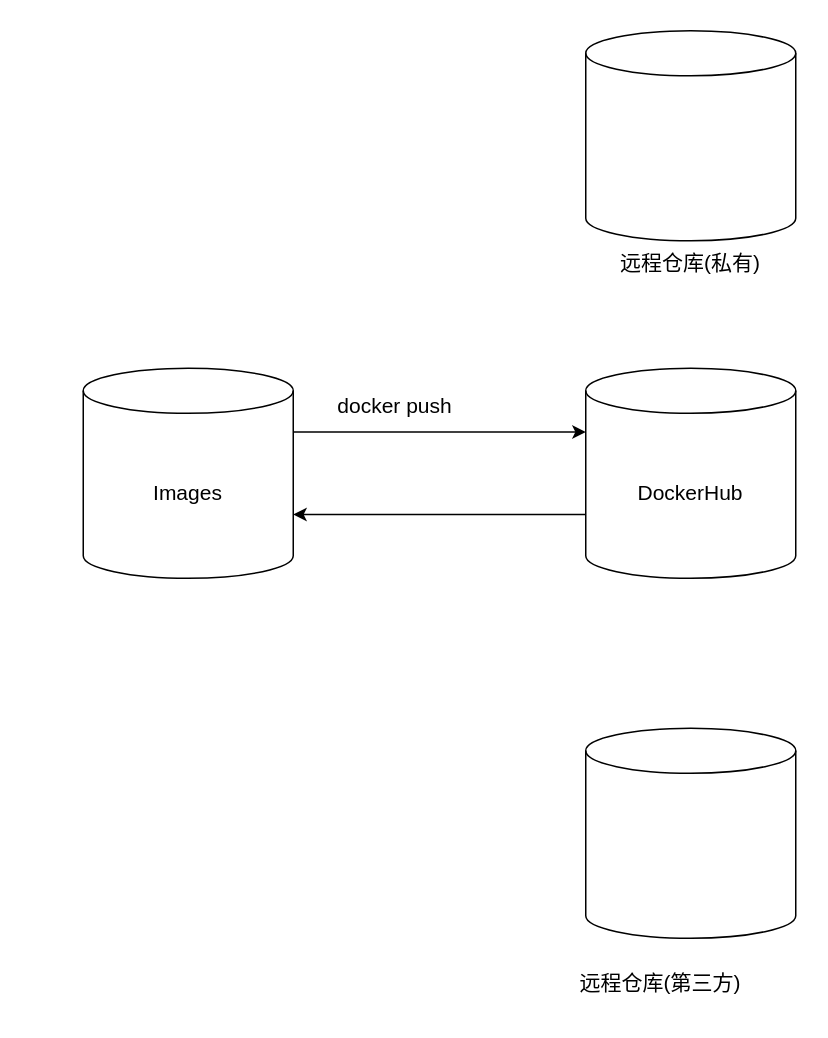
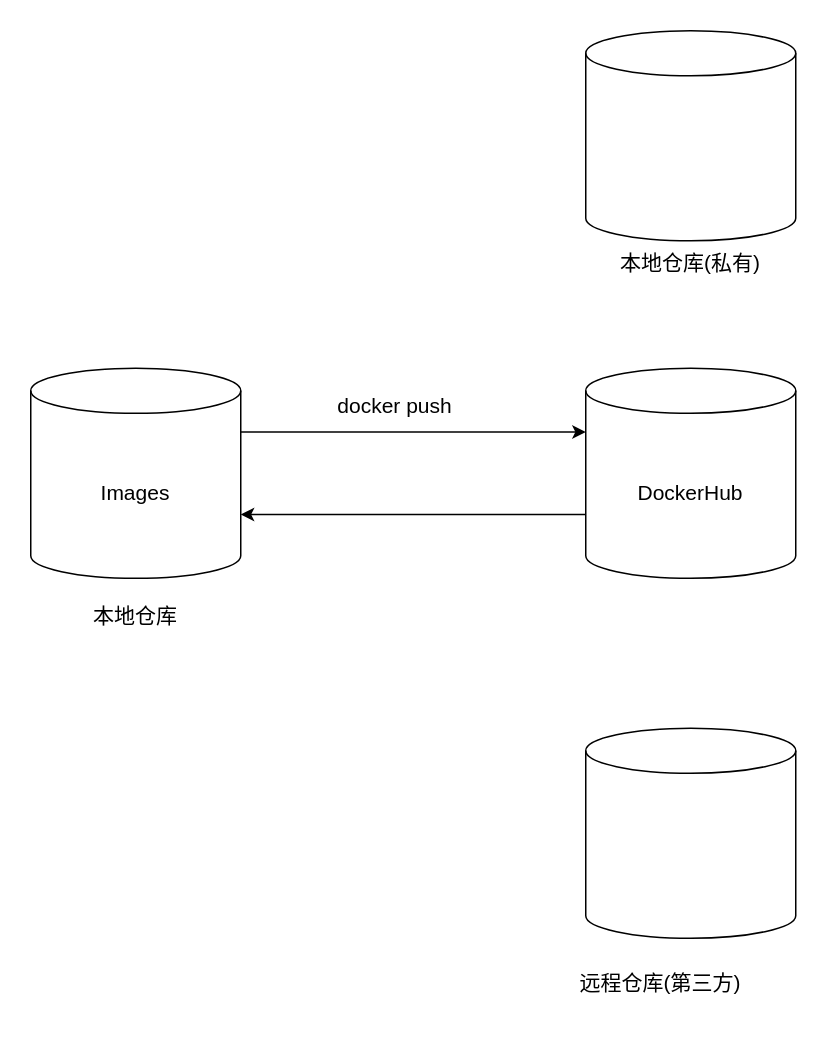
node "远程仓库(私有)": label "远程仓库(私有)" -> "本地仓库(私有)"
node "Images": moved (188, 473) -> (136, 473)
node "本地仓库": added
